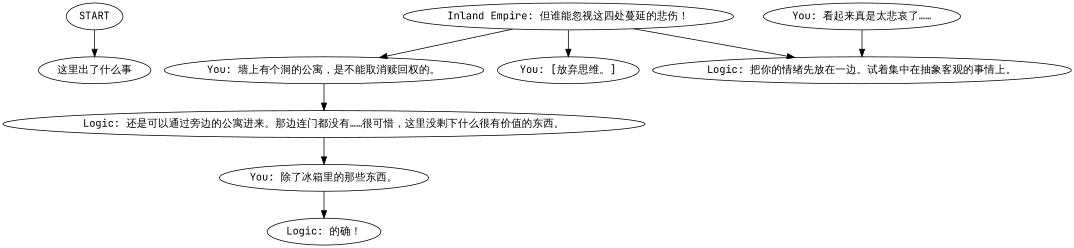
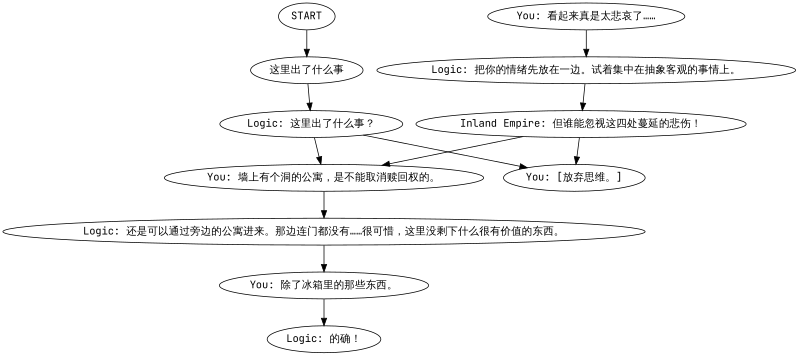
edge "Inland Empire: 但谁能忽视这四处蔓延的悲伤！" -> "Logic: 把你的情绪先放在一边。试着集中在抽象客观的事情上。": reversed
node "Logic: 这里出了什么事？": added
